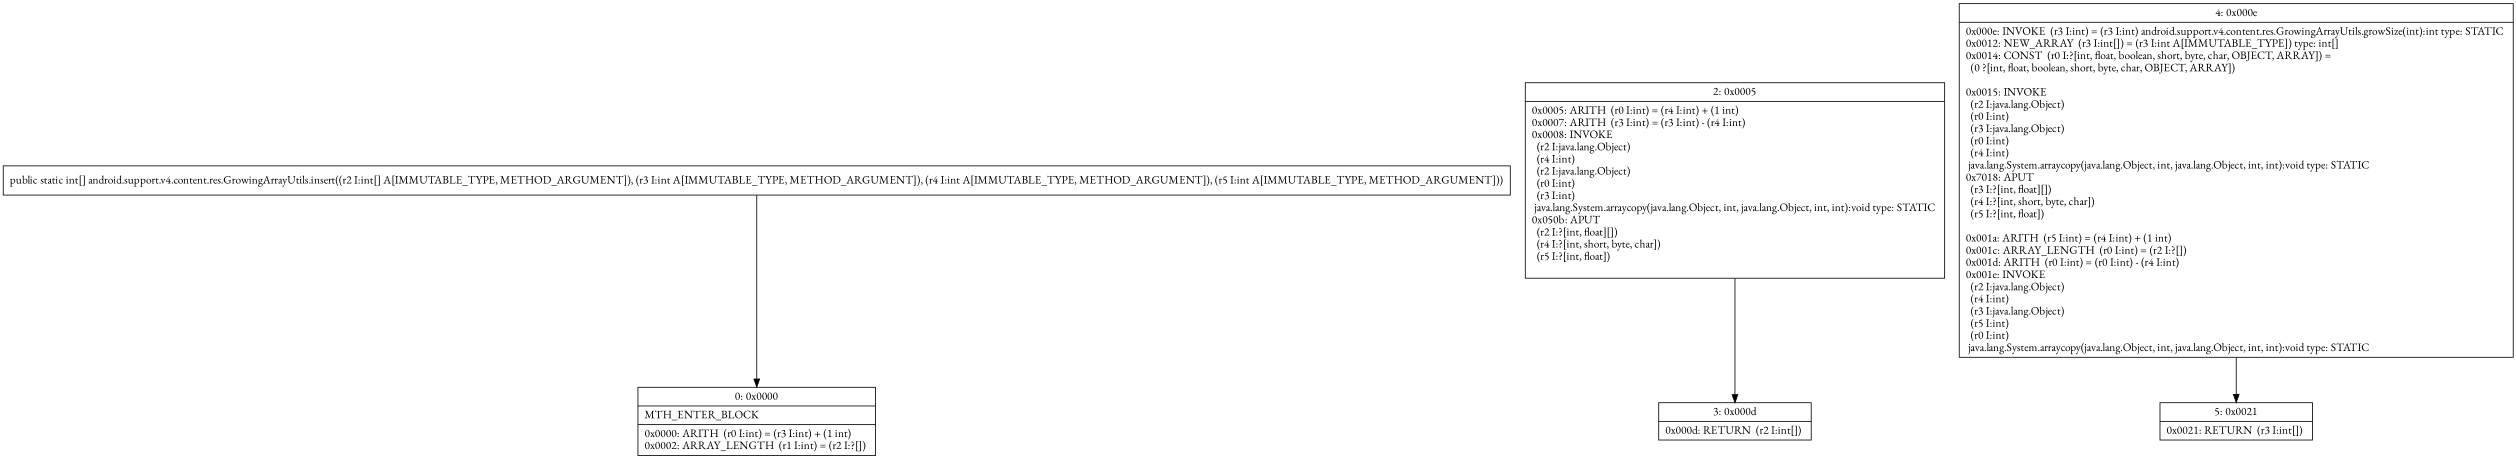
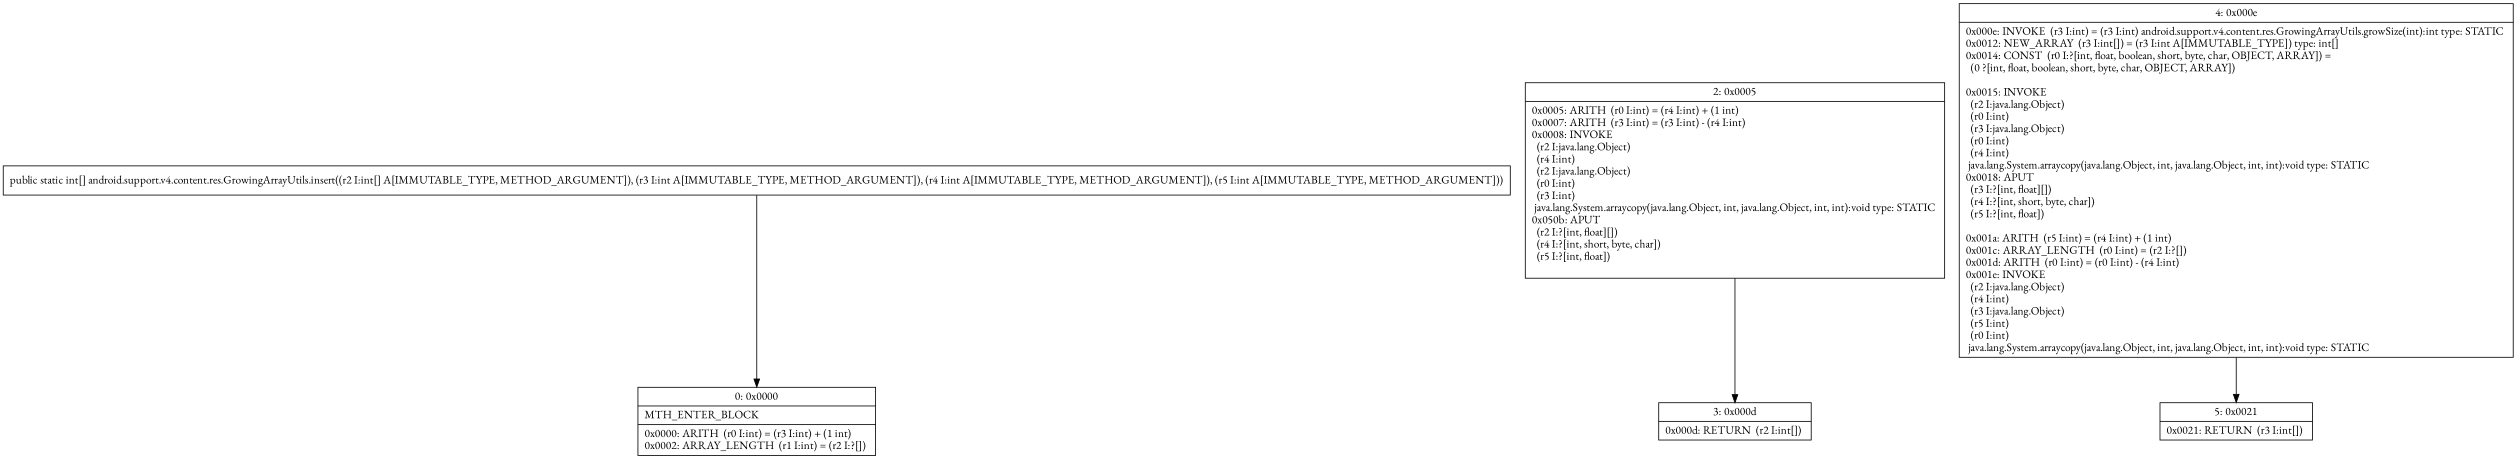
node "4: 0x000e": text "0x7018: APUT" -> "0x0018: APUT"
